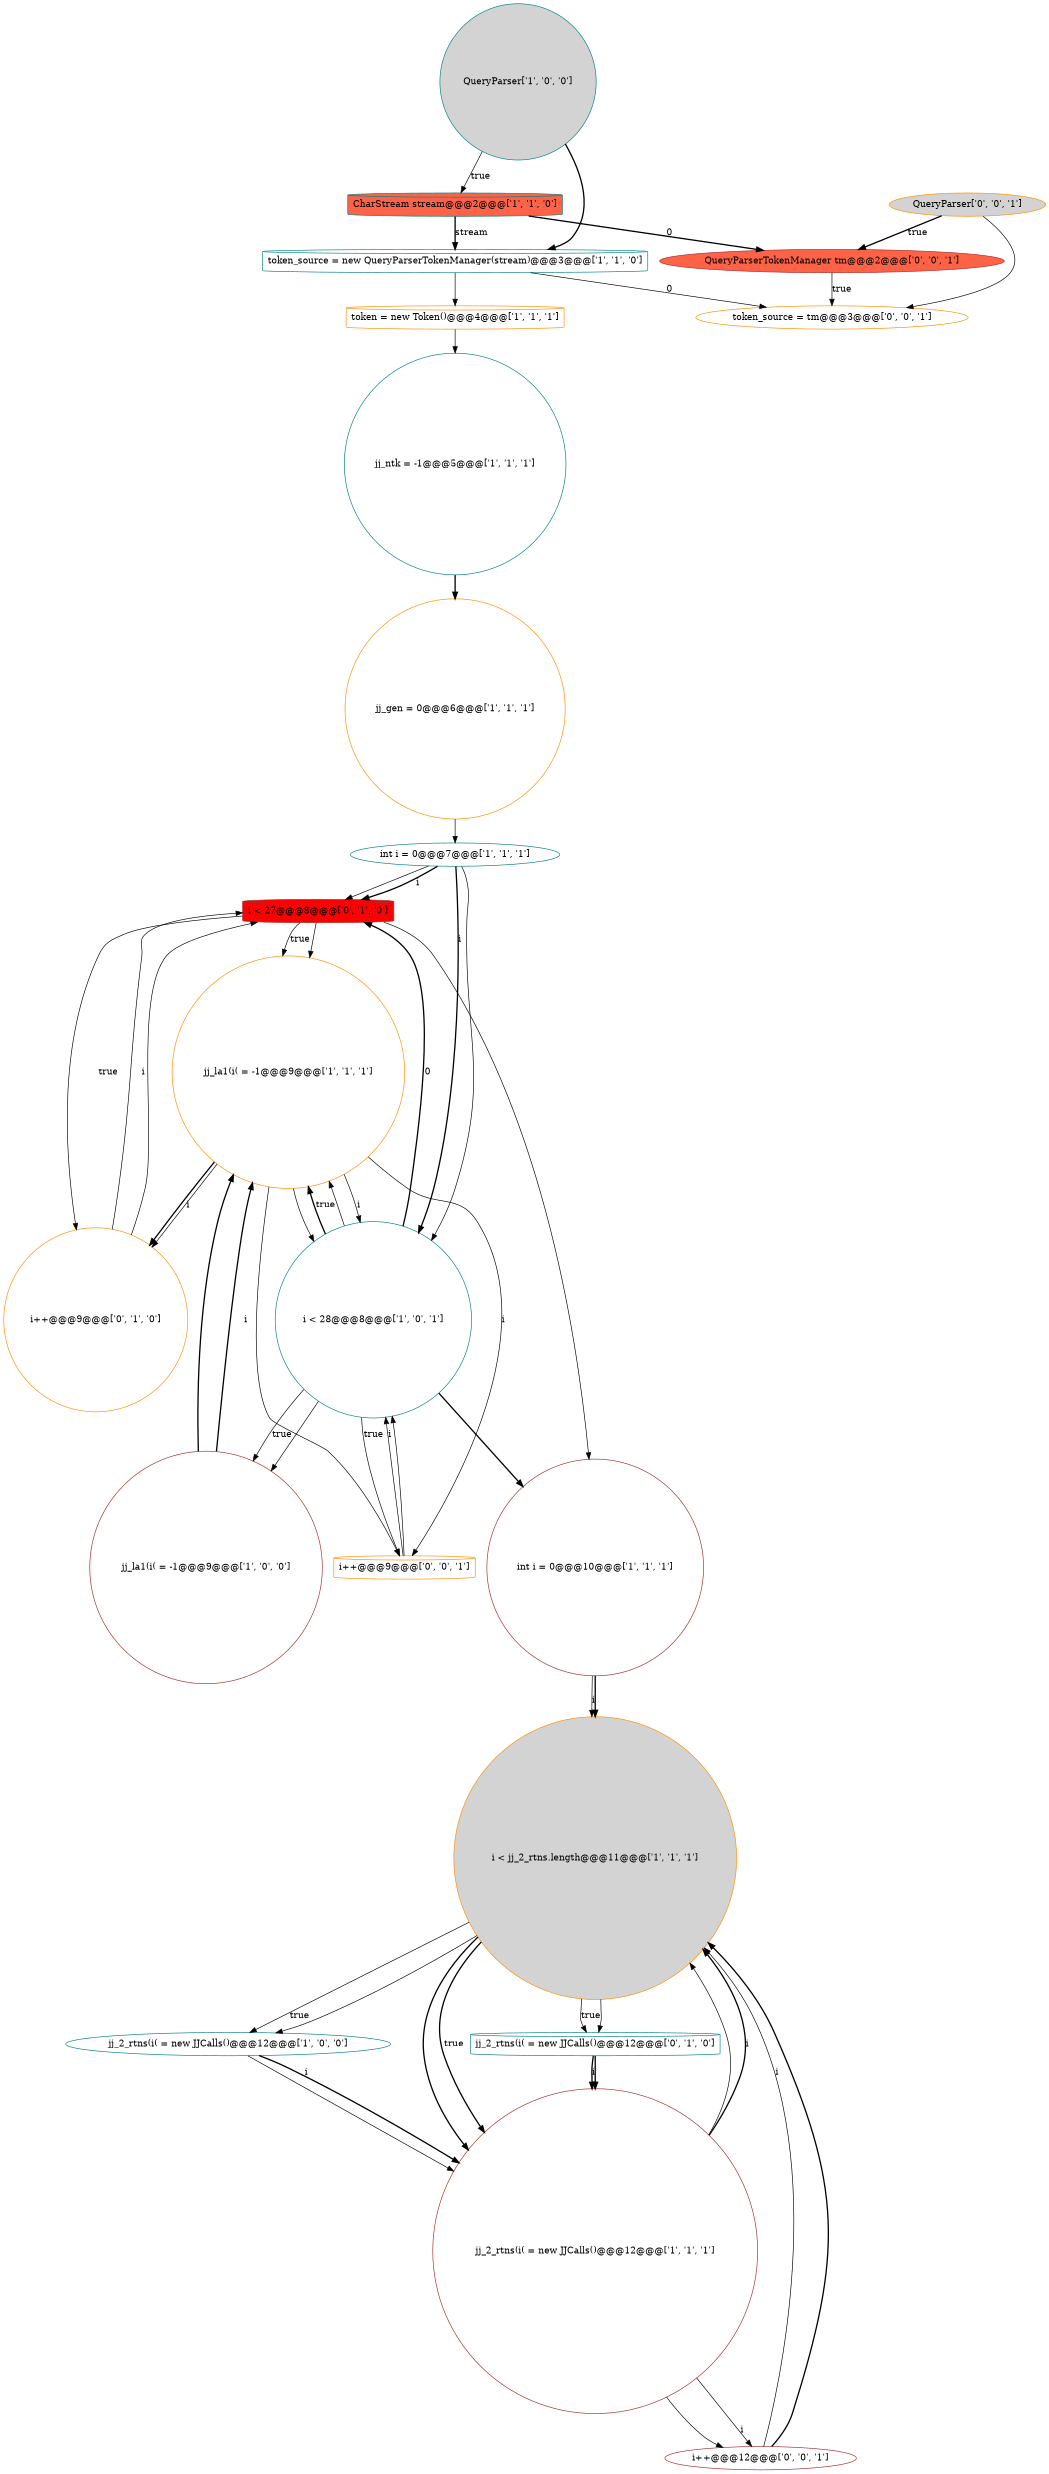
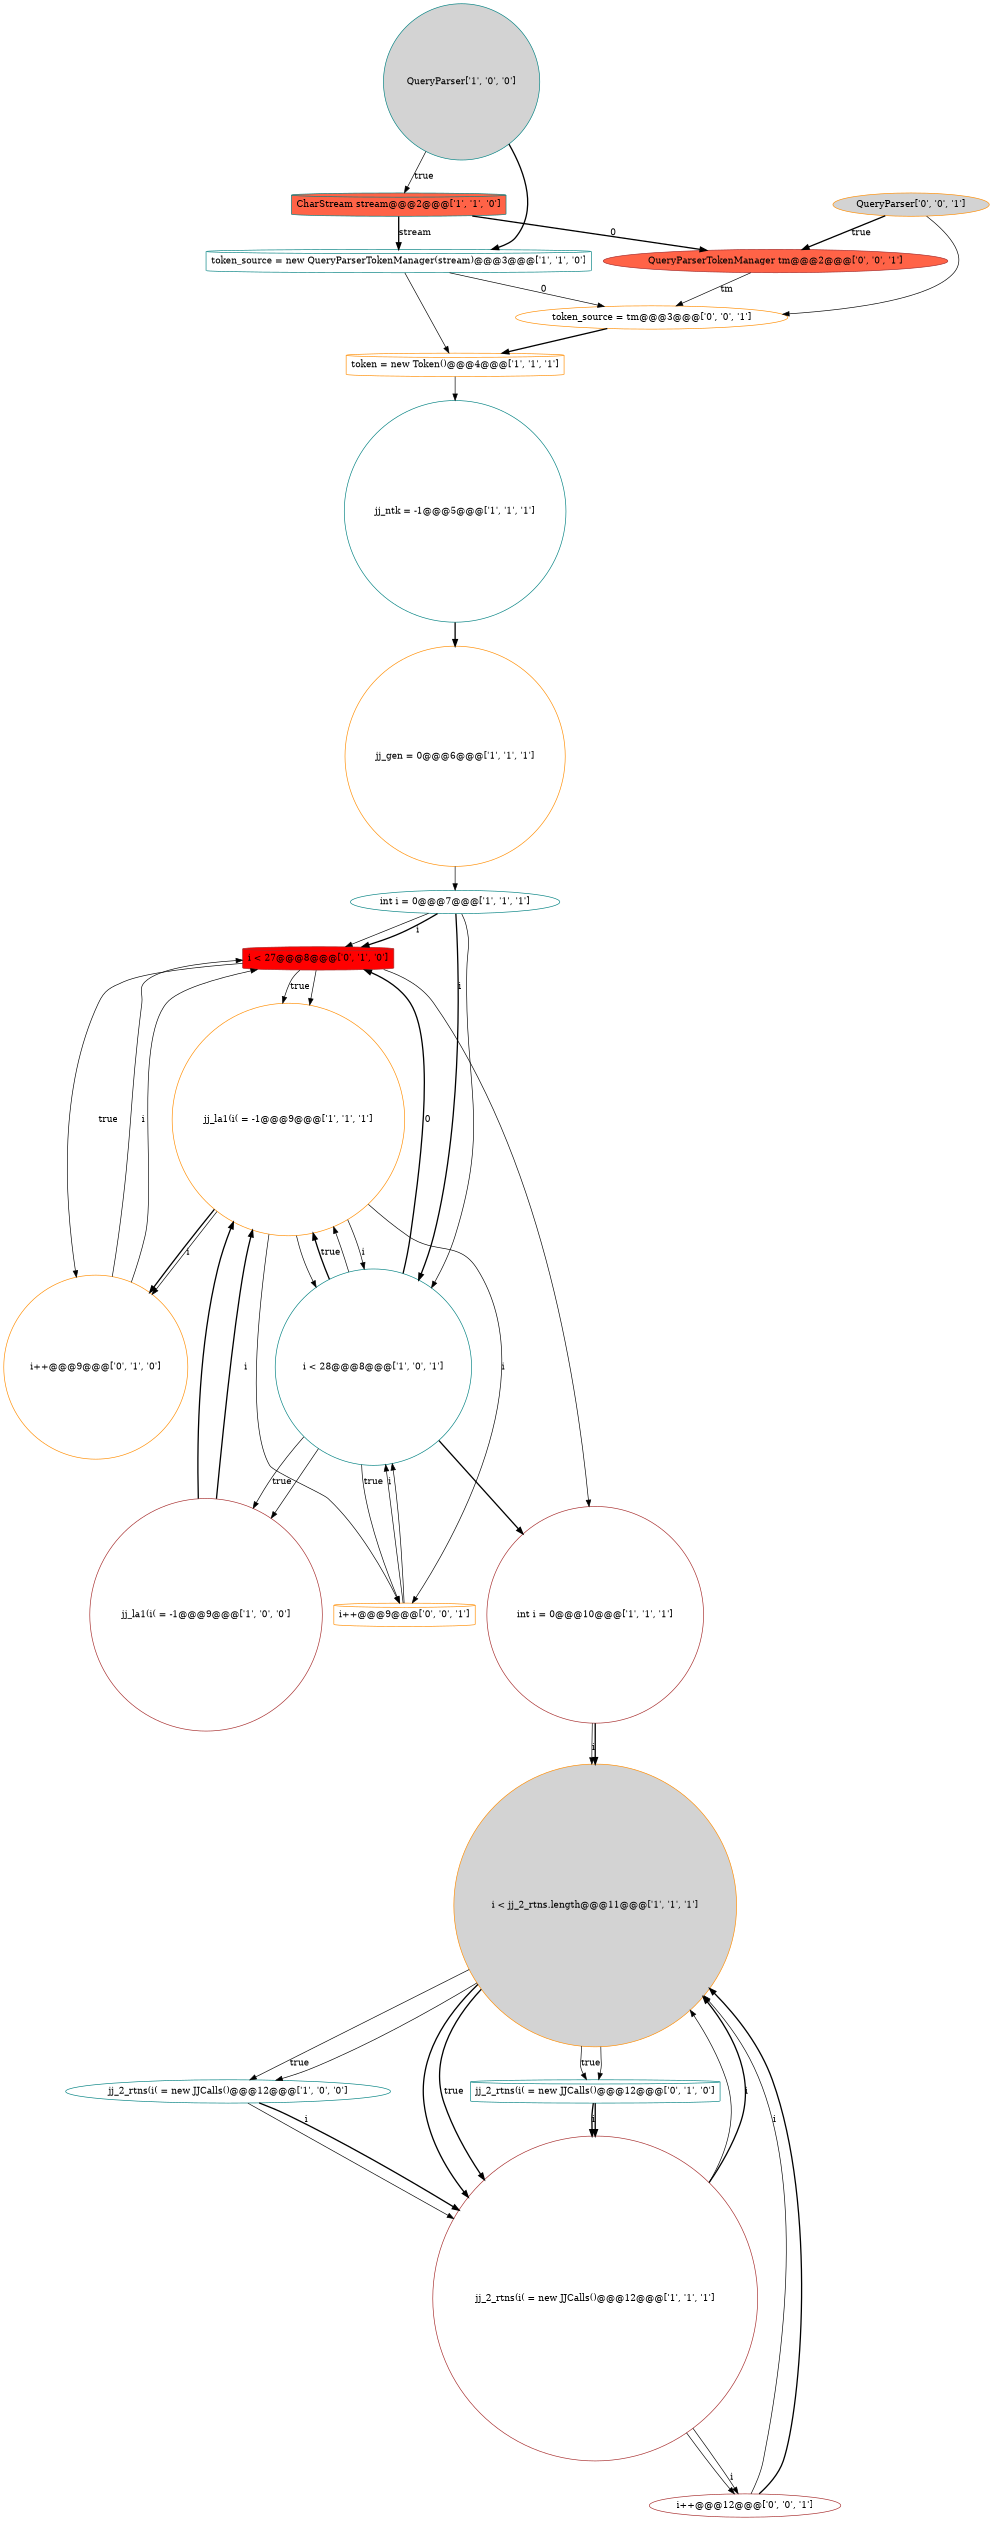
edge "QueryParserTokenManager tm@@@2@@@['0', '0', '1']" -> "token_source = tm@@@3@@@['0', '0', '1']": label "true" -> "tm"
edge "token_source = tm@@@3@@@['0', '0', '1']" -> "token = new Token()@@@4@@@['1', '1', '1']": added
